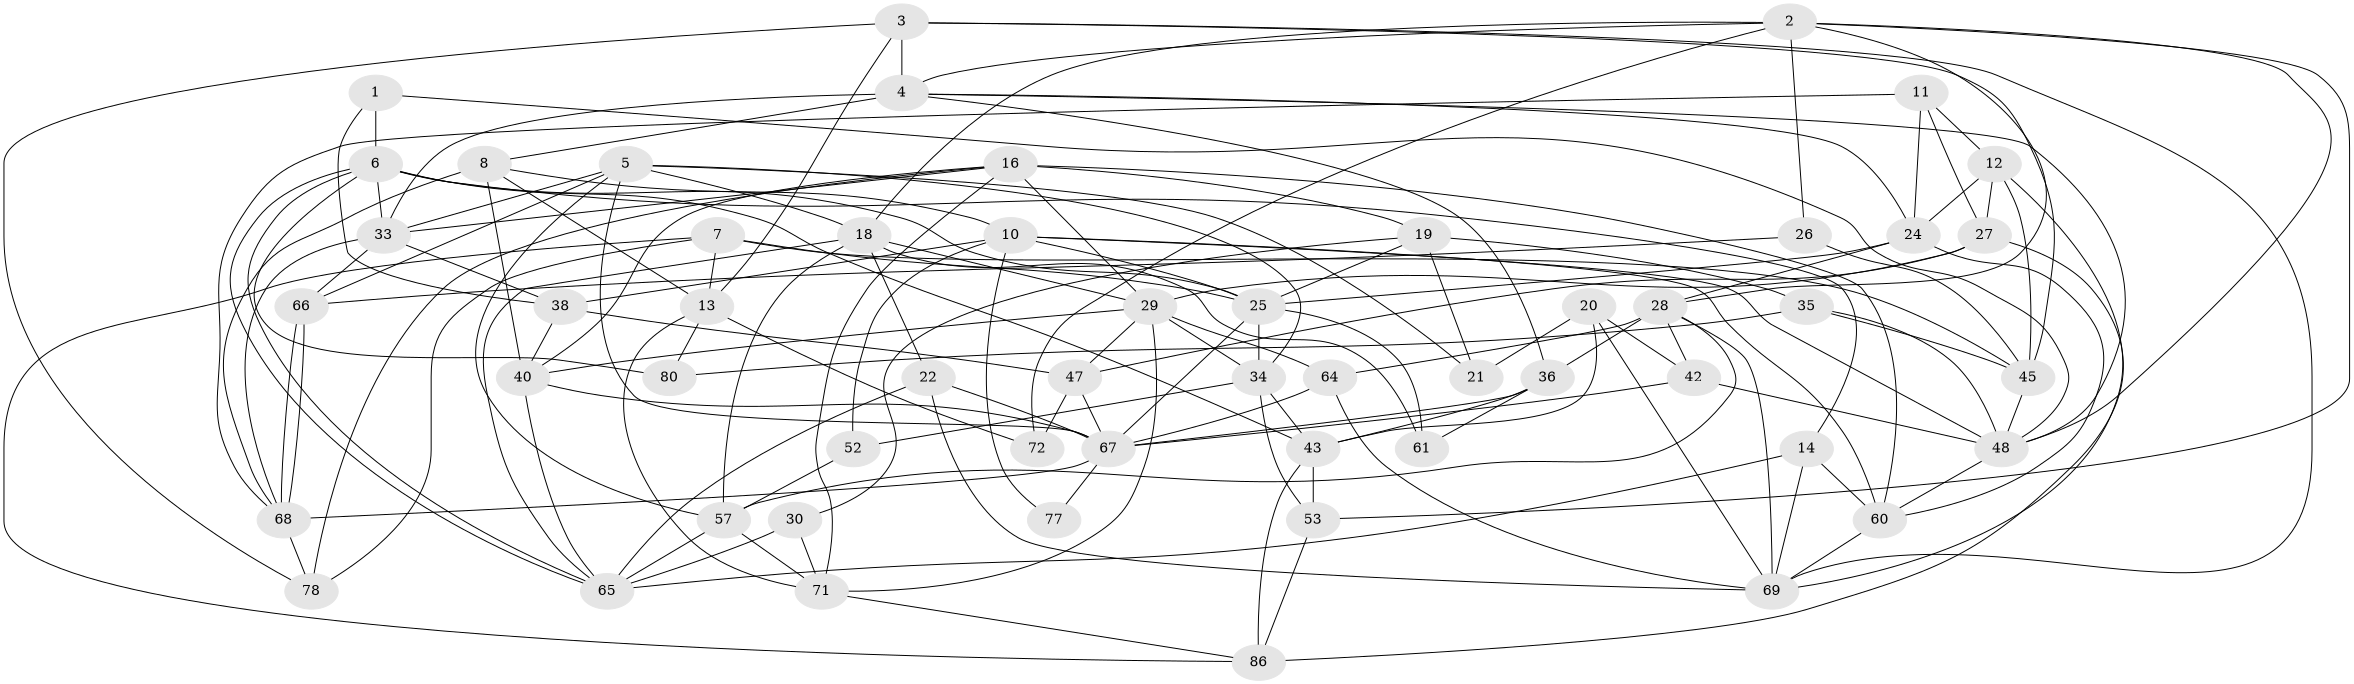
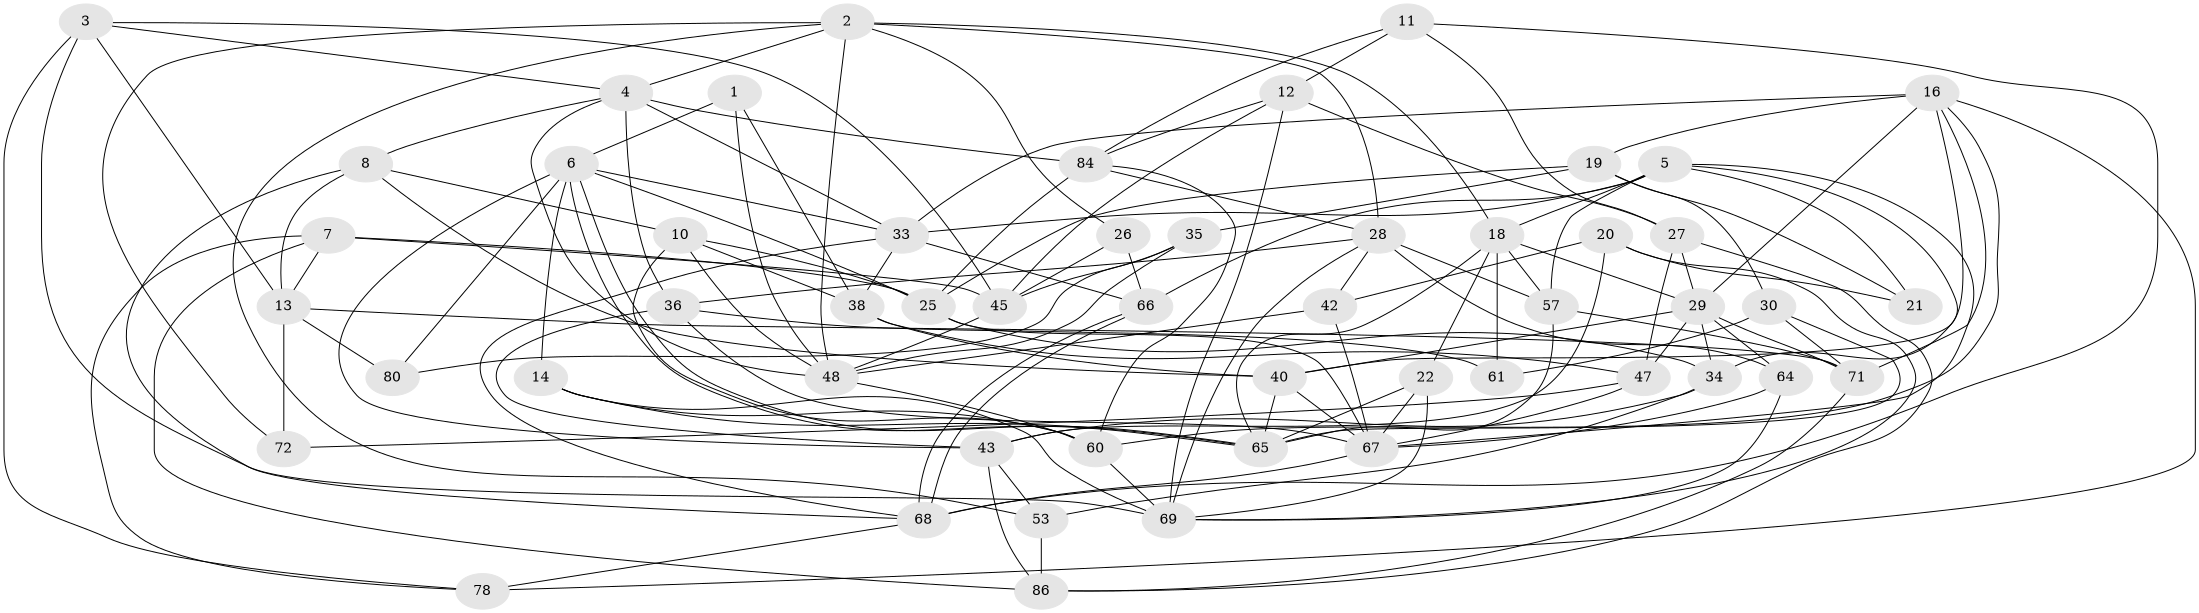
node "24": label "24" -> "84"
edge "25" -- "61": now "30" -- "61"
node "52": removed
node "77": removed
